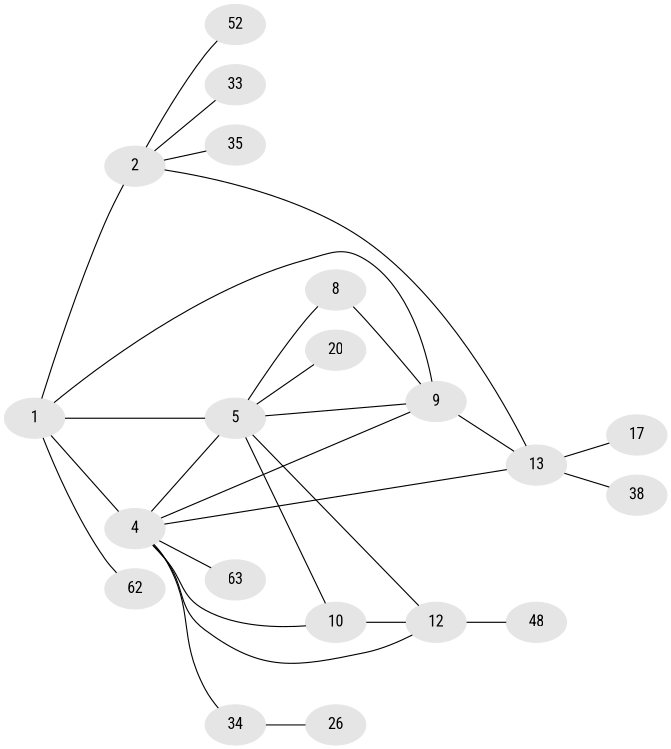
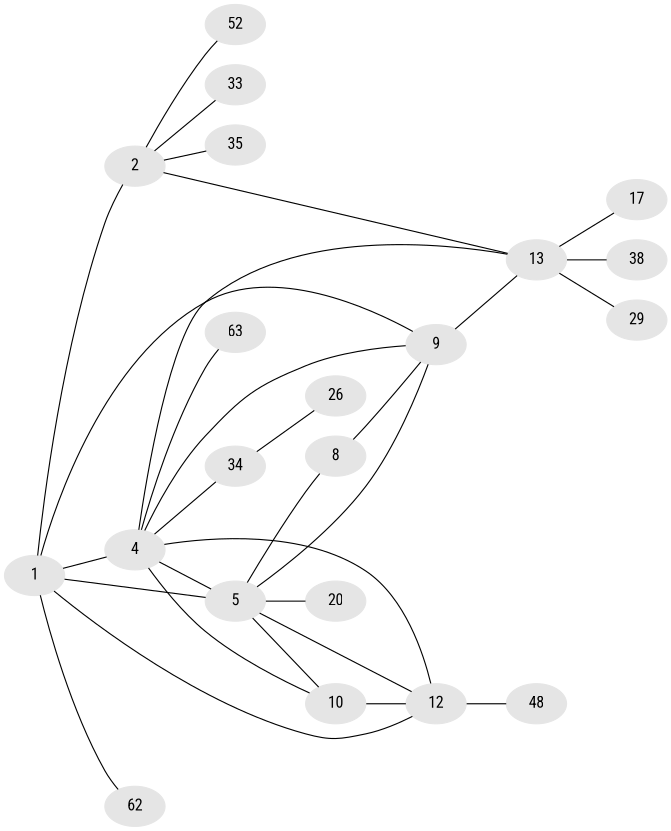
node "29": added
edge "1" -- "12": added
